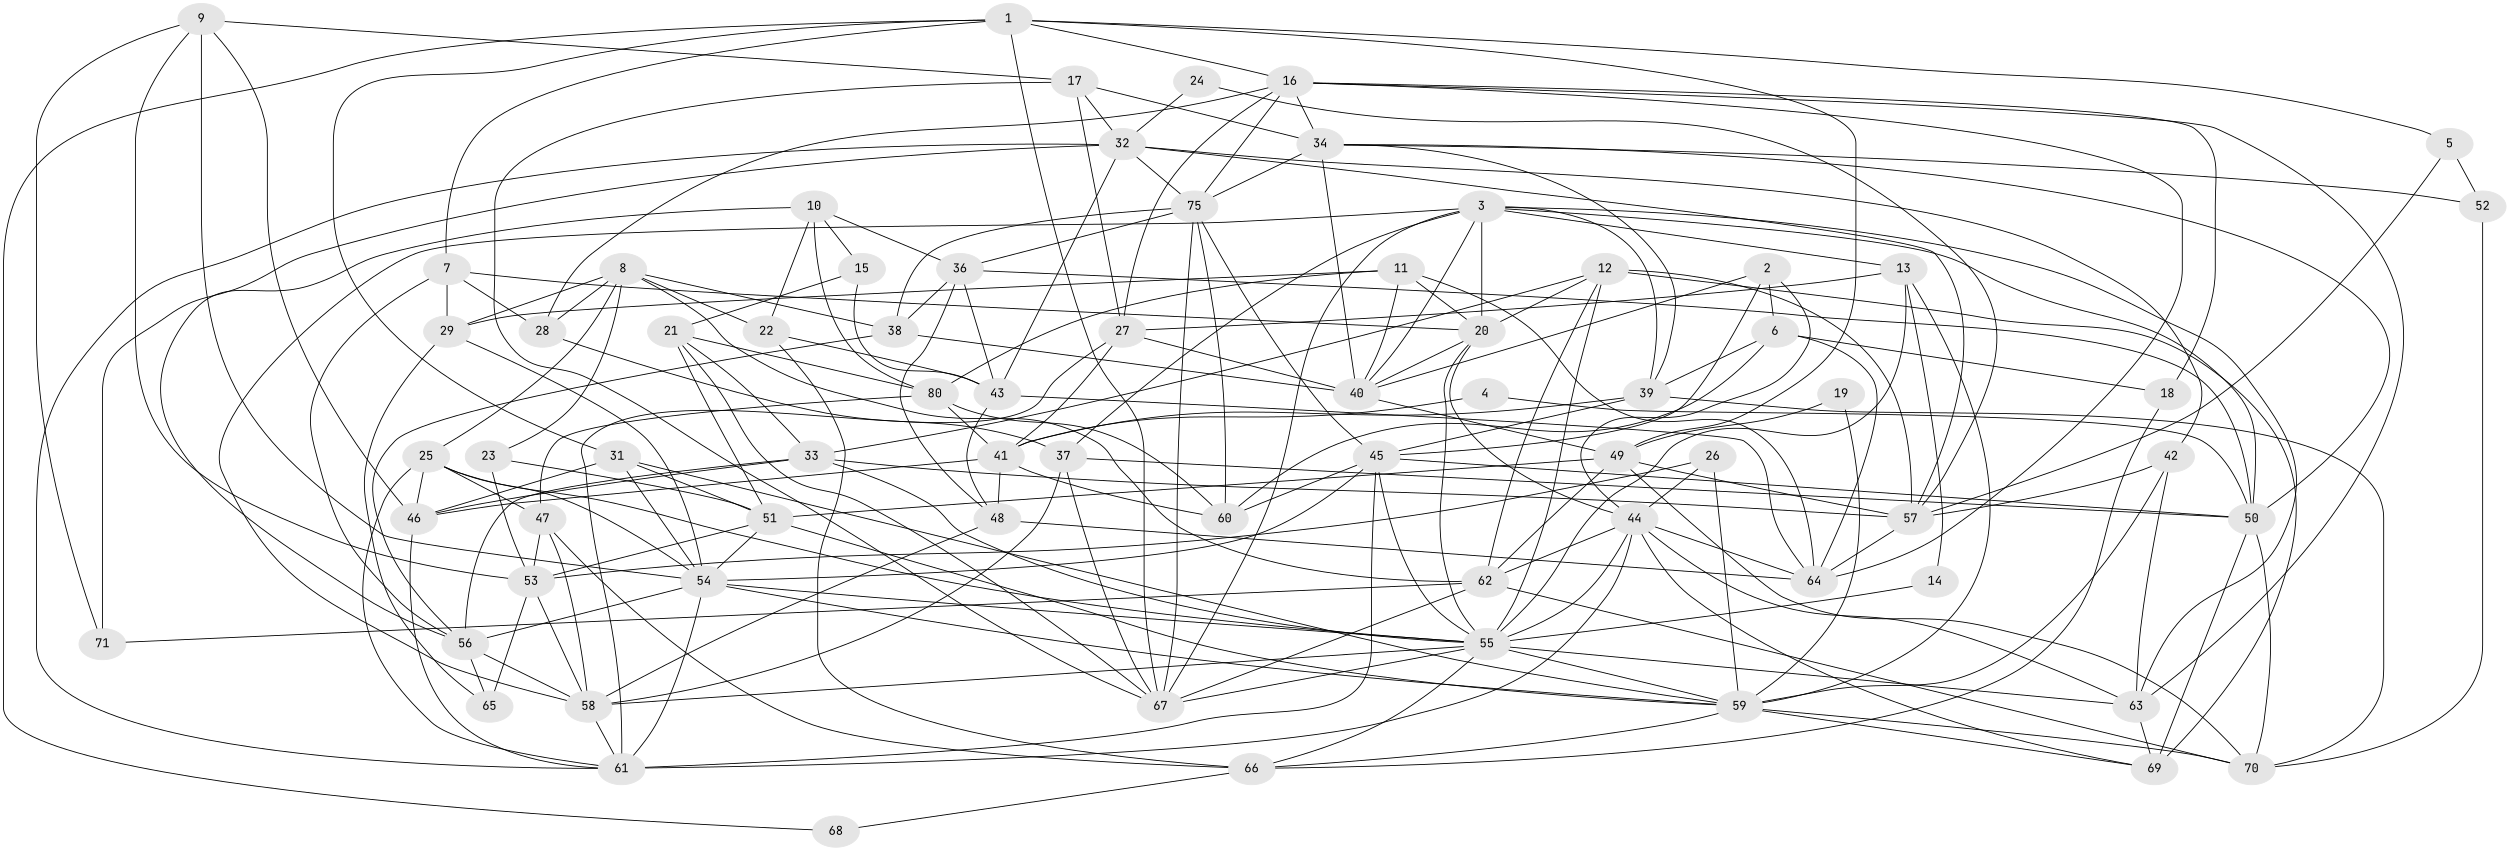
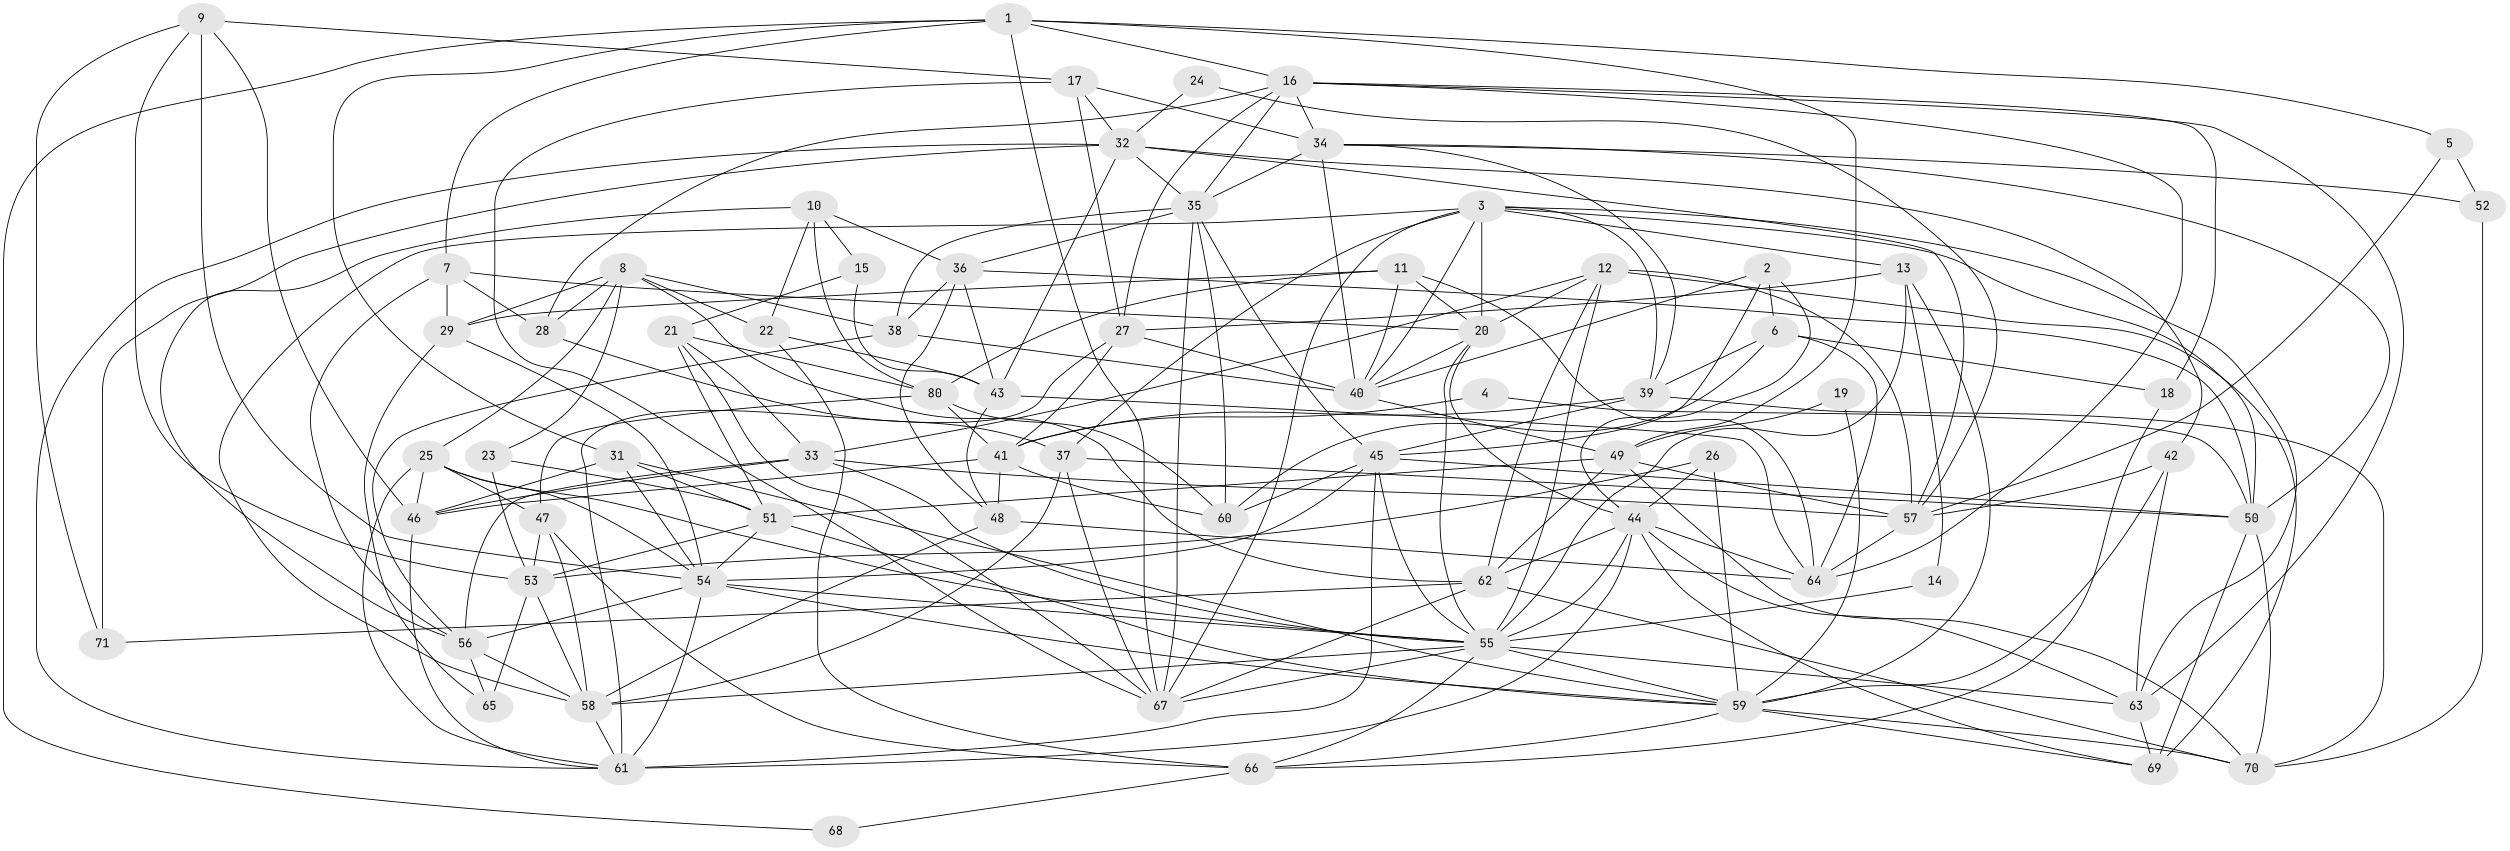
node "75": label "75" -> "35"
